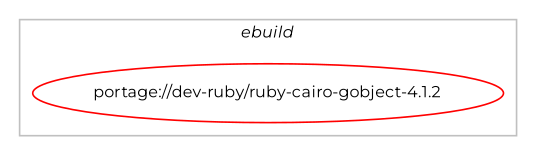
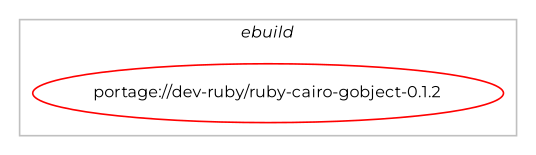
node "portage://dev-ruby/ruby-cairo-gobject-4.1.2": label "portage://dev-ruby/ruby-cairo-gobject-4.1.2" -> "portage://dev-ruby/ruby-cairo-gobject-0.1.2"
